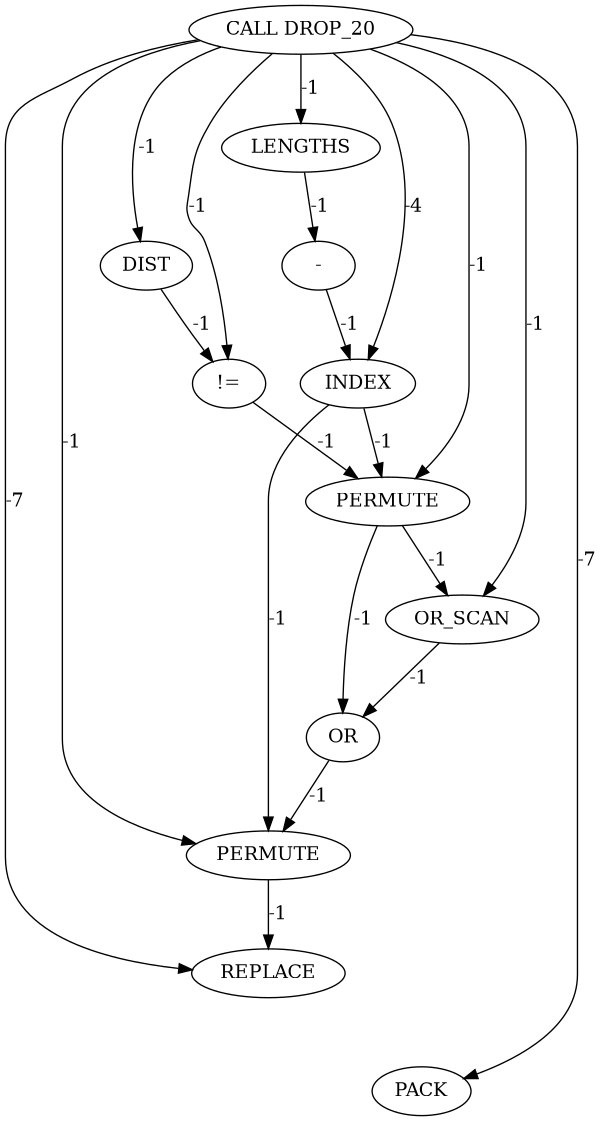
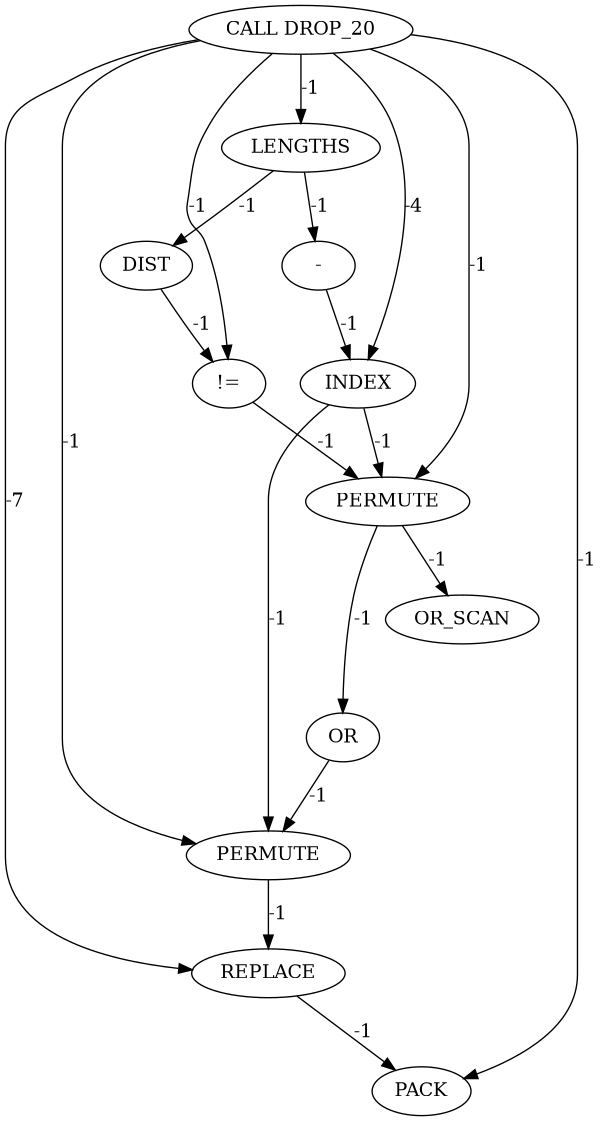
edge "CALL DROP_20" -> "DIST": now "LENGTHS" -> "DIST"
edge "CALL DROP_20" -> "OR_SCAN": removed, label "-1"
edge "CALL DROP_20" -> "PACK": label "-7" -> "-1"
edge "OR_SCAN" -> "OR": removed, label "-1"
edge "REPLACE" -> "PACK": added, label "-1"
